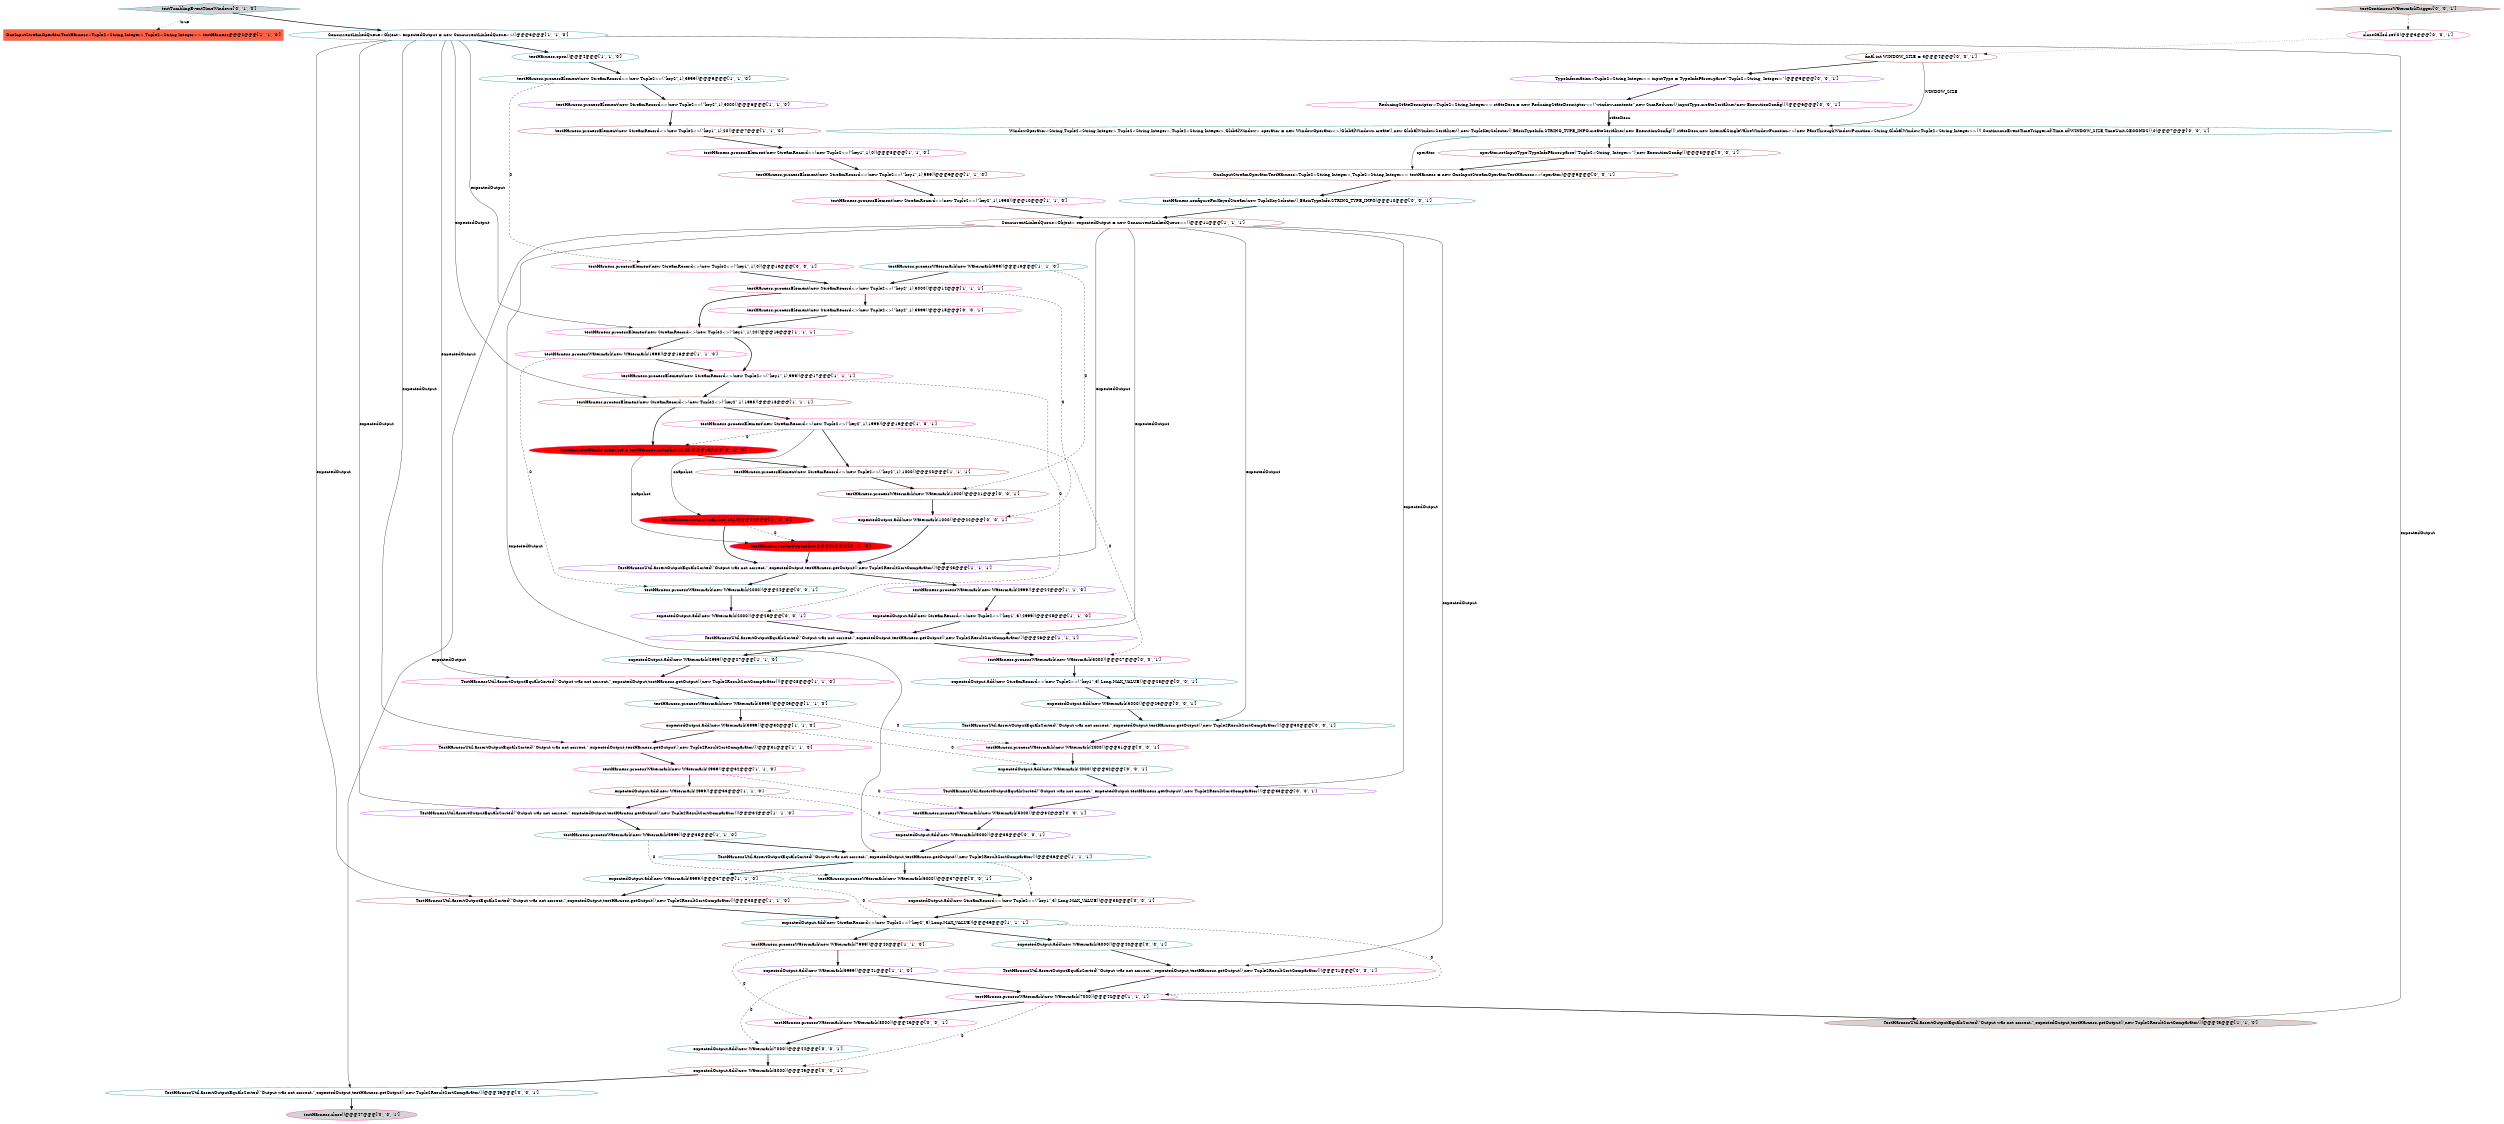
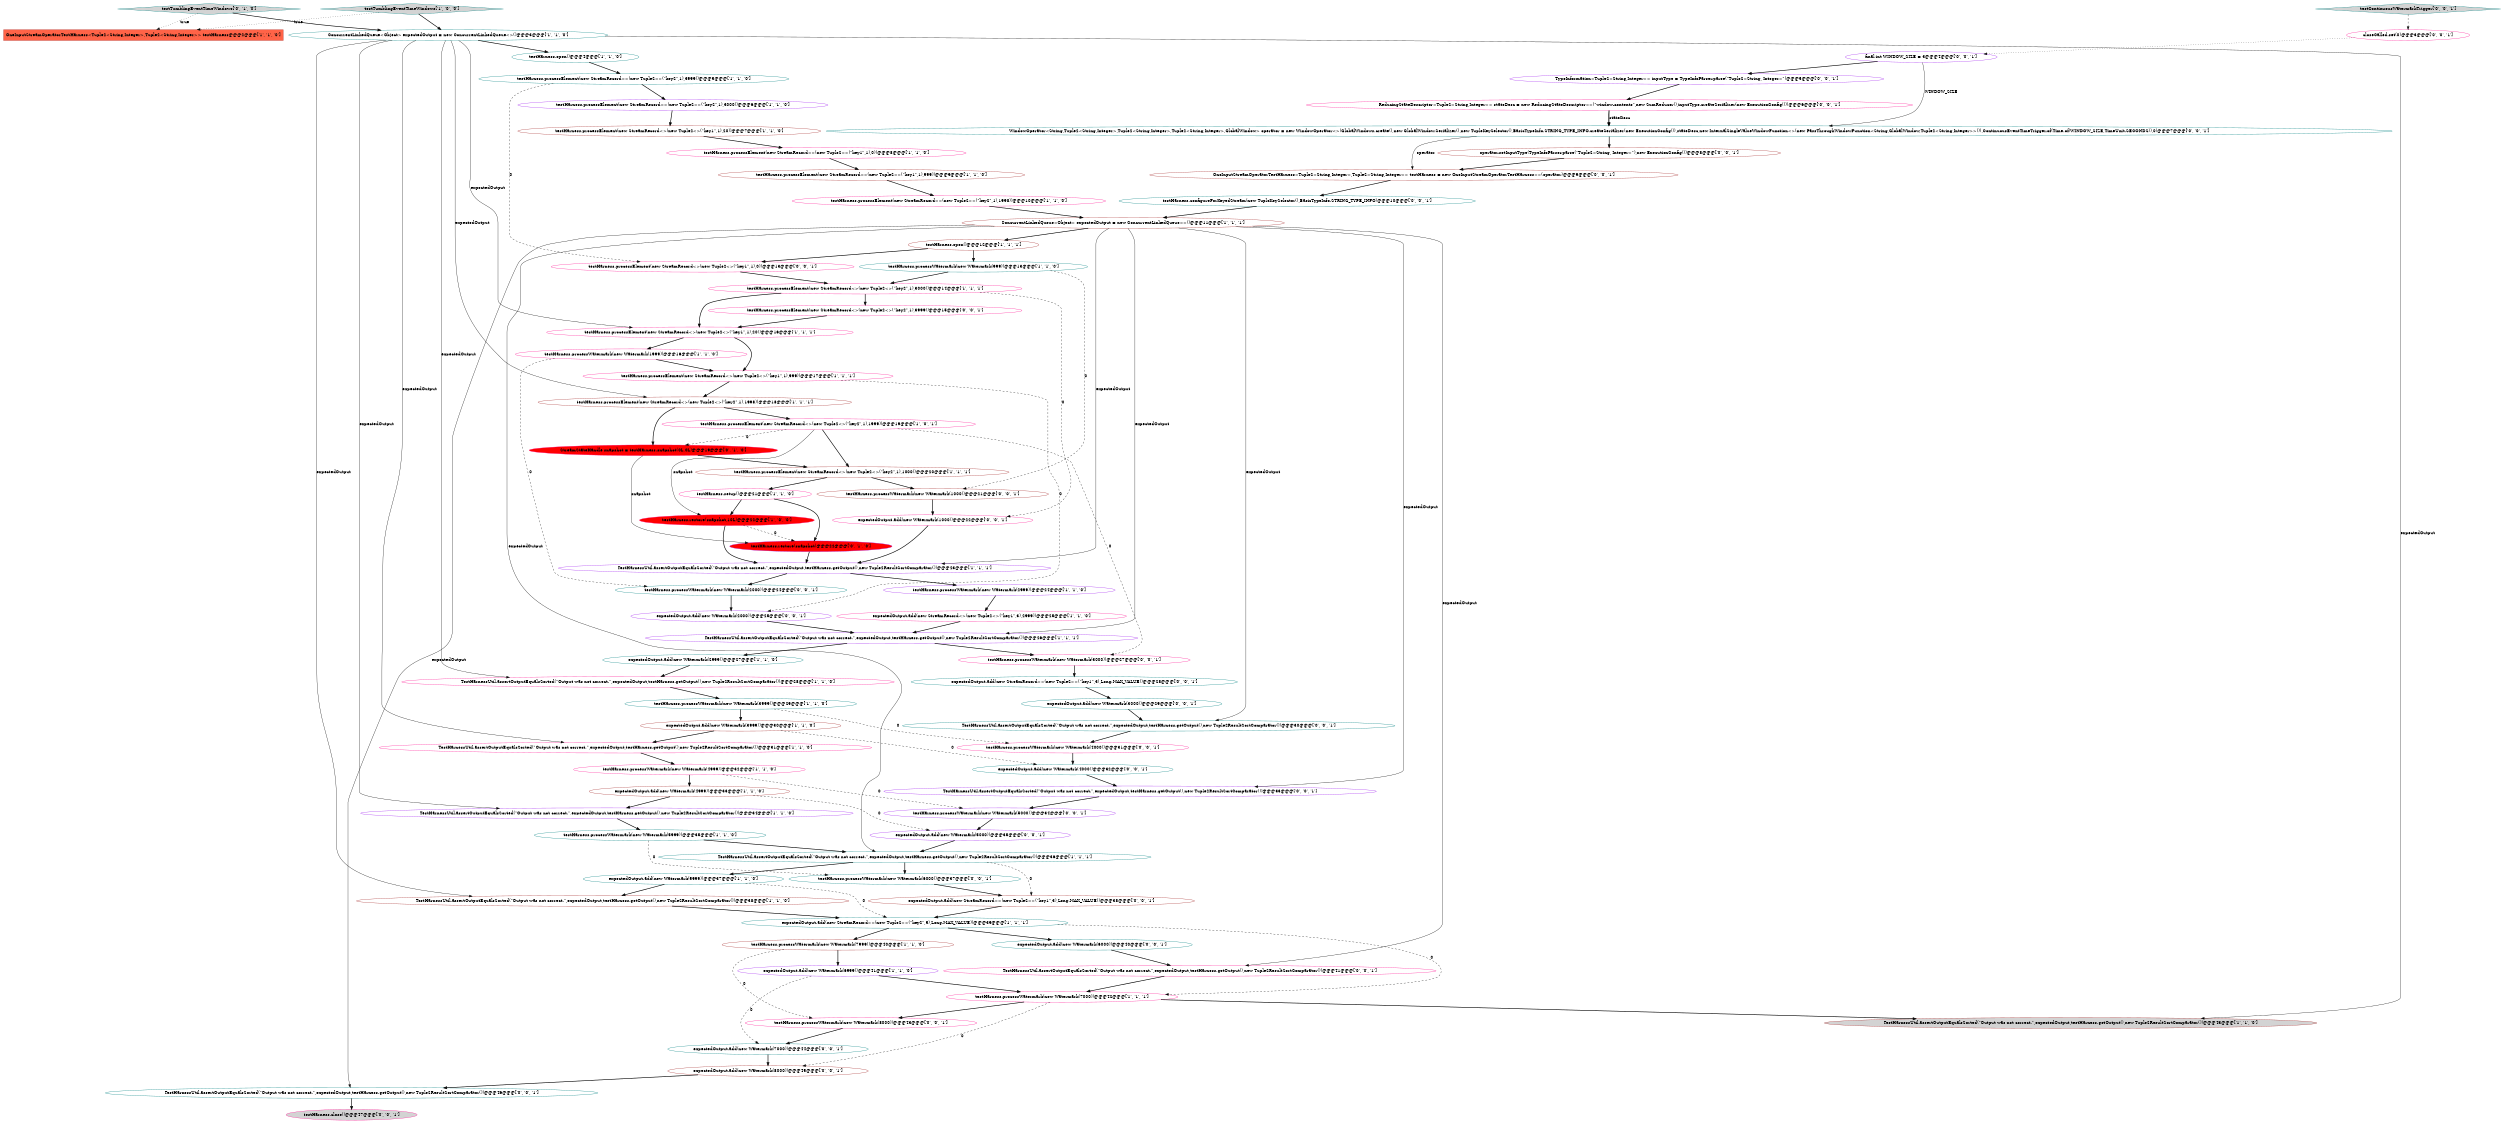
node "testTumblingEventTimeWindows['1', '0', '0']": added
node "testContinuousWatermarkTrigger['0', '0', '1']": color brown -> teal
node "final int WINDOW_SIZE = 3@@@4@@@['0', '0', '1']": color brown -> purple
node "testHarness.open()@@@12@@@['1', '1', '1']": added
node "testHarness.setup()@@@21@@@['1', '1', '0']": added
